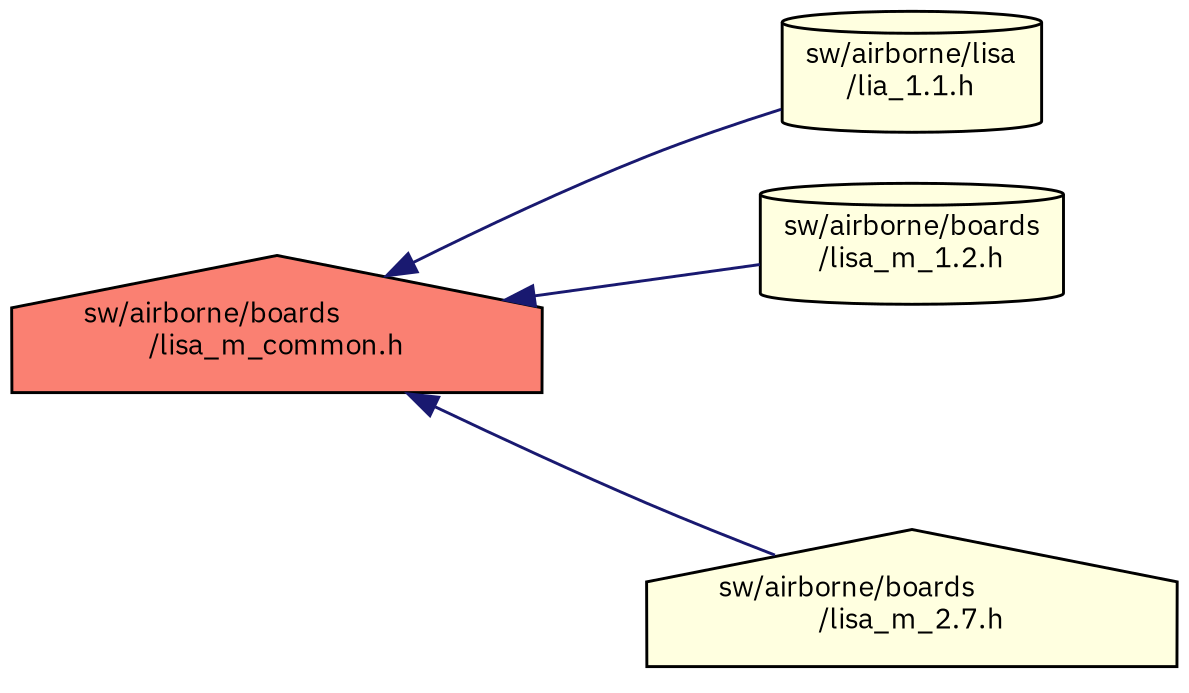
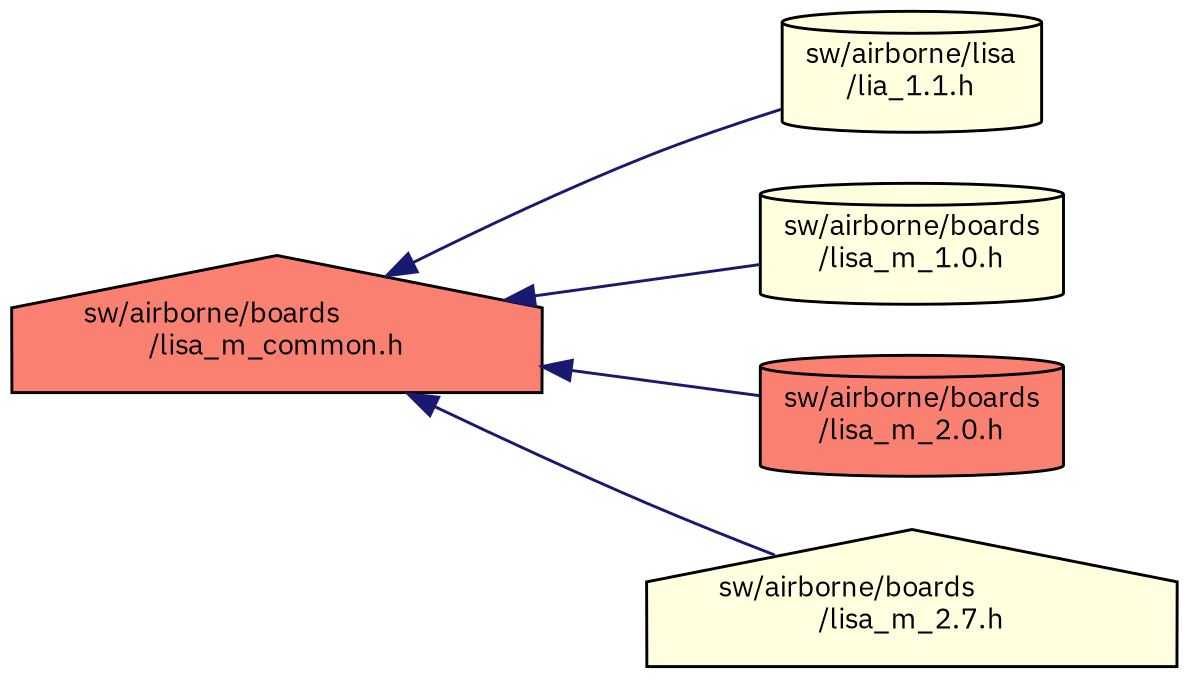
node "sw/airborne/boards /lisa_m_1.2.h": label "sw/airborne/boards /lisa_m_1.2.h" -> "sw/airborne/boards /lisa_m_1.0.h"
node "sw/airborne/boards /lisa_m_2.0.h": added
